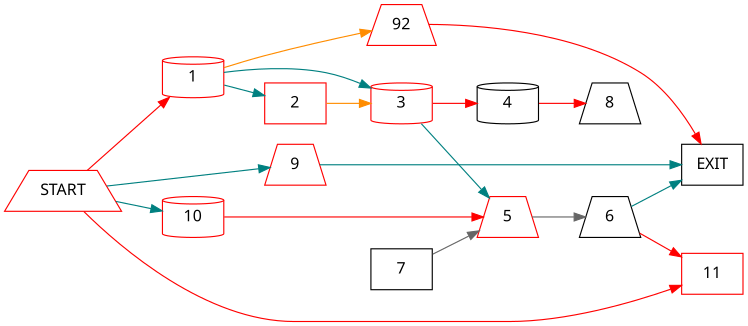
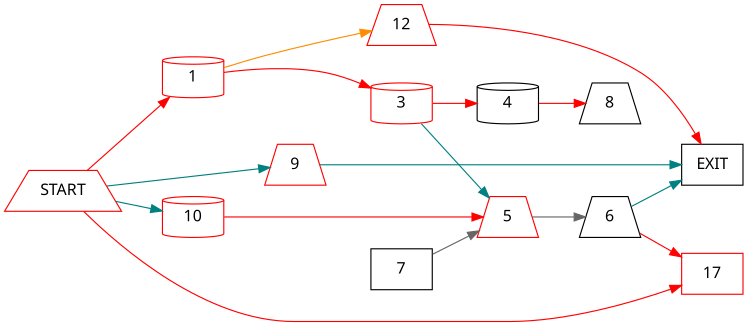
node "92": label "92" -> "12"
edge "1" -> "3": color teal -> red
node "2": removed
node "11": label "11" -> "17"
